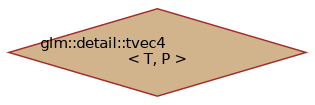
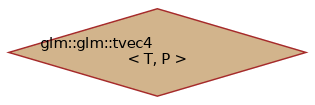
node "glm::detail::tvec4 < T, P >": label "glm::detail::tvec4 < T, P >" -> "glm::glm::tvec4 < T, P >"
